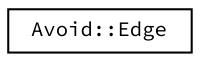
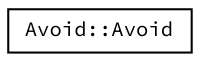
node "Avoid::Edge": label "Avoid::Edge" -> "Avoid::Avoid"
